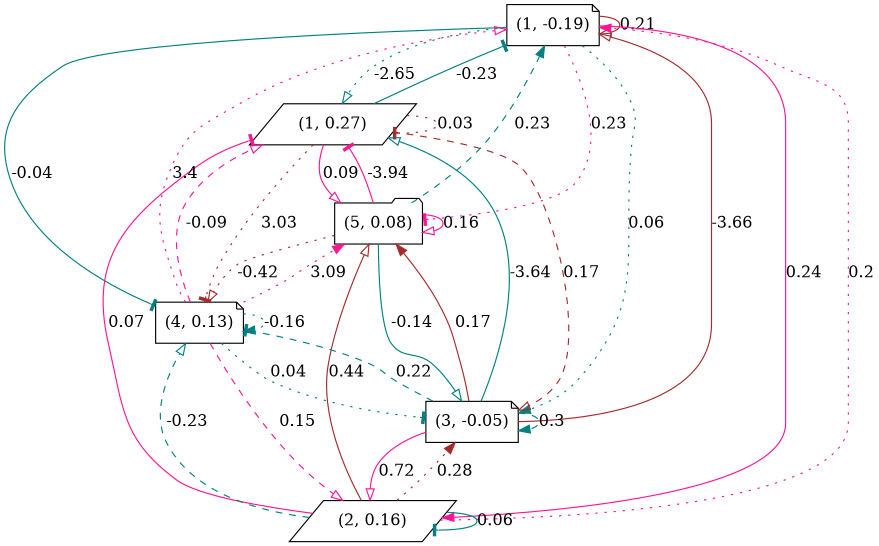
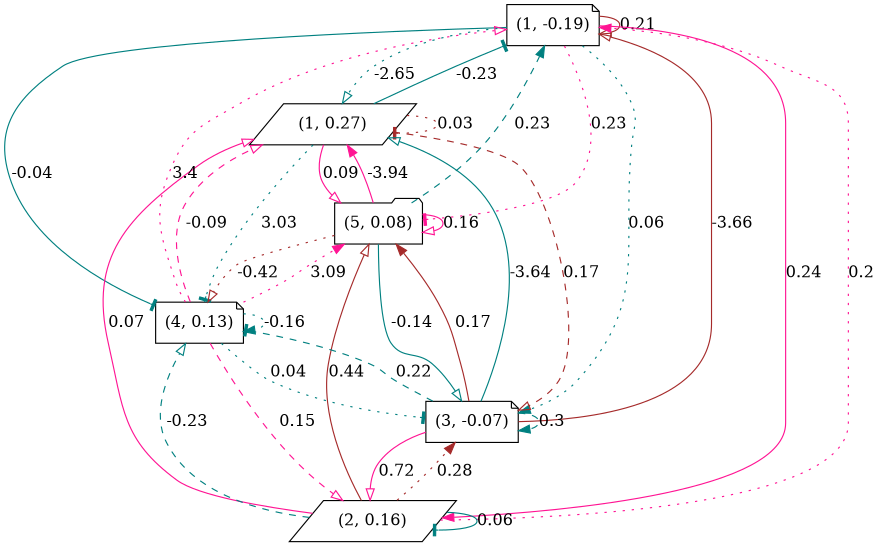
edge "(5, 0.08)" -> "(1, 0.27)": arrowhead tee -> normal
edge "(1, 0.27)" -> "(4, 0.13)": color brown -> teal
edge "(2, 0.16)" -> "(1, 0.27)": arrowhead tee -> onormal
node "(3, -0.05)": label "(3, -0.05)" -> "(3, -0.07)"
